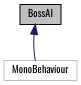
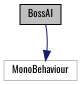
edge "MonoBehaviour" -> "BossAI": reversed
